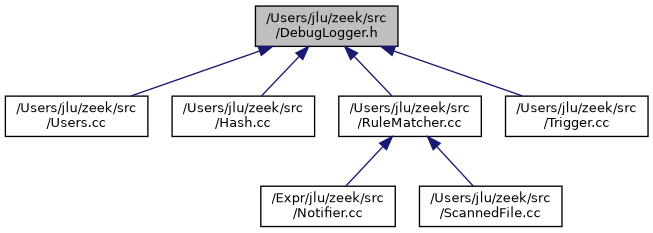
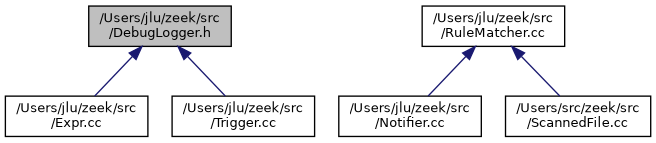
edge "/Users/jlu/zeek/src /RuleMatcher.cc" -> "/Users/jlu/zeek/src /DebugLogger.h": removed
node "/Users/jlu/zeek/src /Users.cc": label "/Users/jlu/zeek/src /Users.cc" -> "/Users/jlu/zeek/src /Expr.cc"
node "/Users/jlu/zeek/src /Hash.cc": removed
node "/Expr/jlu/zeek/src /Notifier.cc": label "/Expr/jlu/zeek/src /Notifier.cc" -> "/Users/jlu/zeek/src /Notifier.cc"
node "/Users/jlu/zeek/src /ScannedFile.cc": label "/Users/jlu/zeek/src /ScannedFile.cc" -> "/Users/src/zeek/src /ScannedFile.cc"
